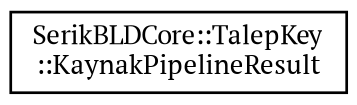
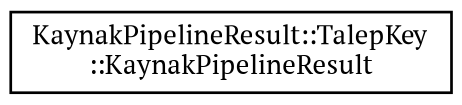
node "SerikBLDCore::TalepKey ::KaynakPipelineResult": label "SerikBLDCore::TalepKey ::KaynakPipelineResult" -> "KaynakPipelineResult::TalepKey ::KaynakPipelineResult"
